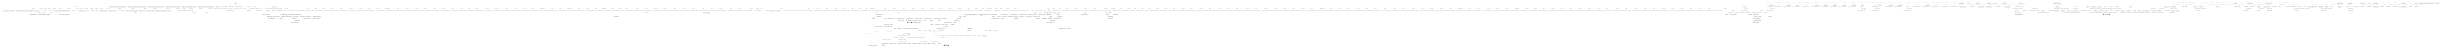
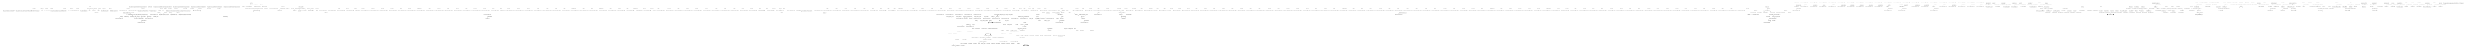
edge "eli:ensures_implementation_of" -> "eli:applies": removed, label "rdfs:subPropertyOf"
edge "eli:LegalResource" -> "-3c4b6ac6:196ca5745c2:-7f9a": now "-3c4b6ac6:196ca5745c2:-7f45" -> "-3c4b6ac6:196ca5745c2:-7f9a"
